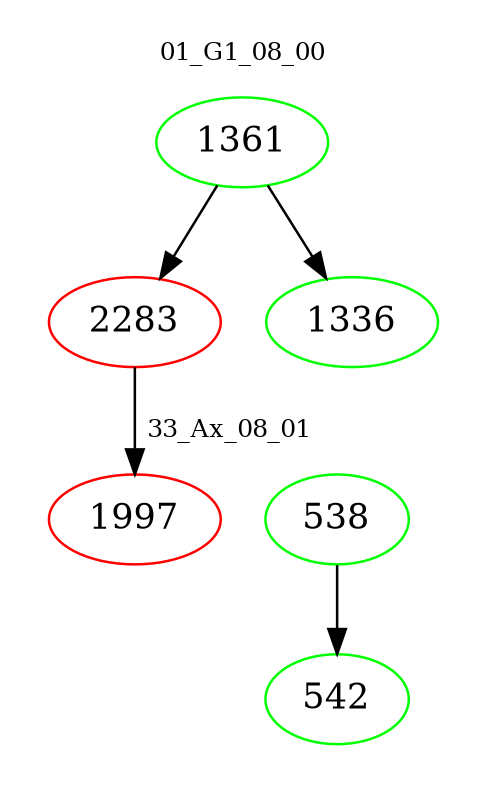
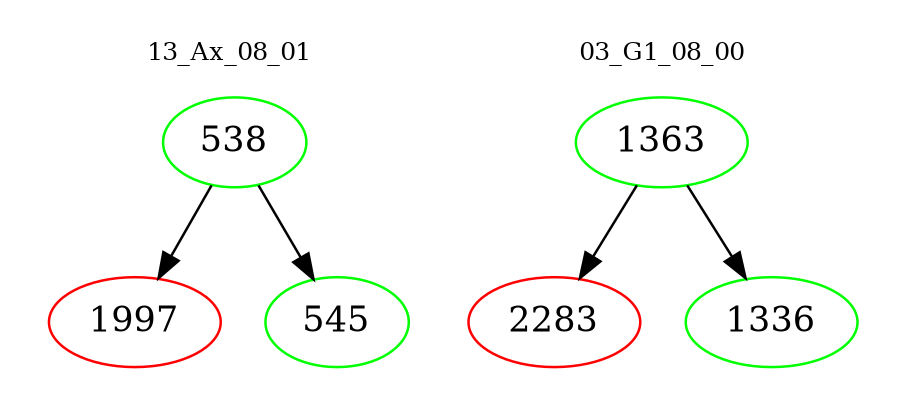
cluster "01_G1_08_00": label "01_G1_08_00" -> "03_G1_08_00"
node "1361": label "1361" -> "1363"
edge "2283" -> "1997": now "538" -> "1997"
cluster "33_Ax_08_01": label "33_Ax_08_01" -> "13_Ax_08_01"
node "542": label "542" -> "545"
